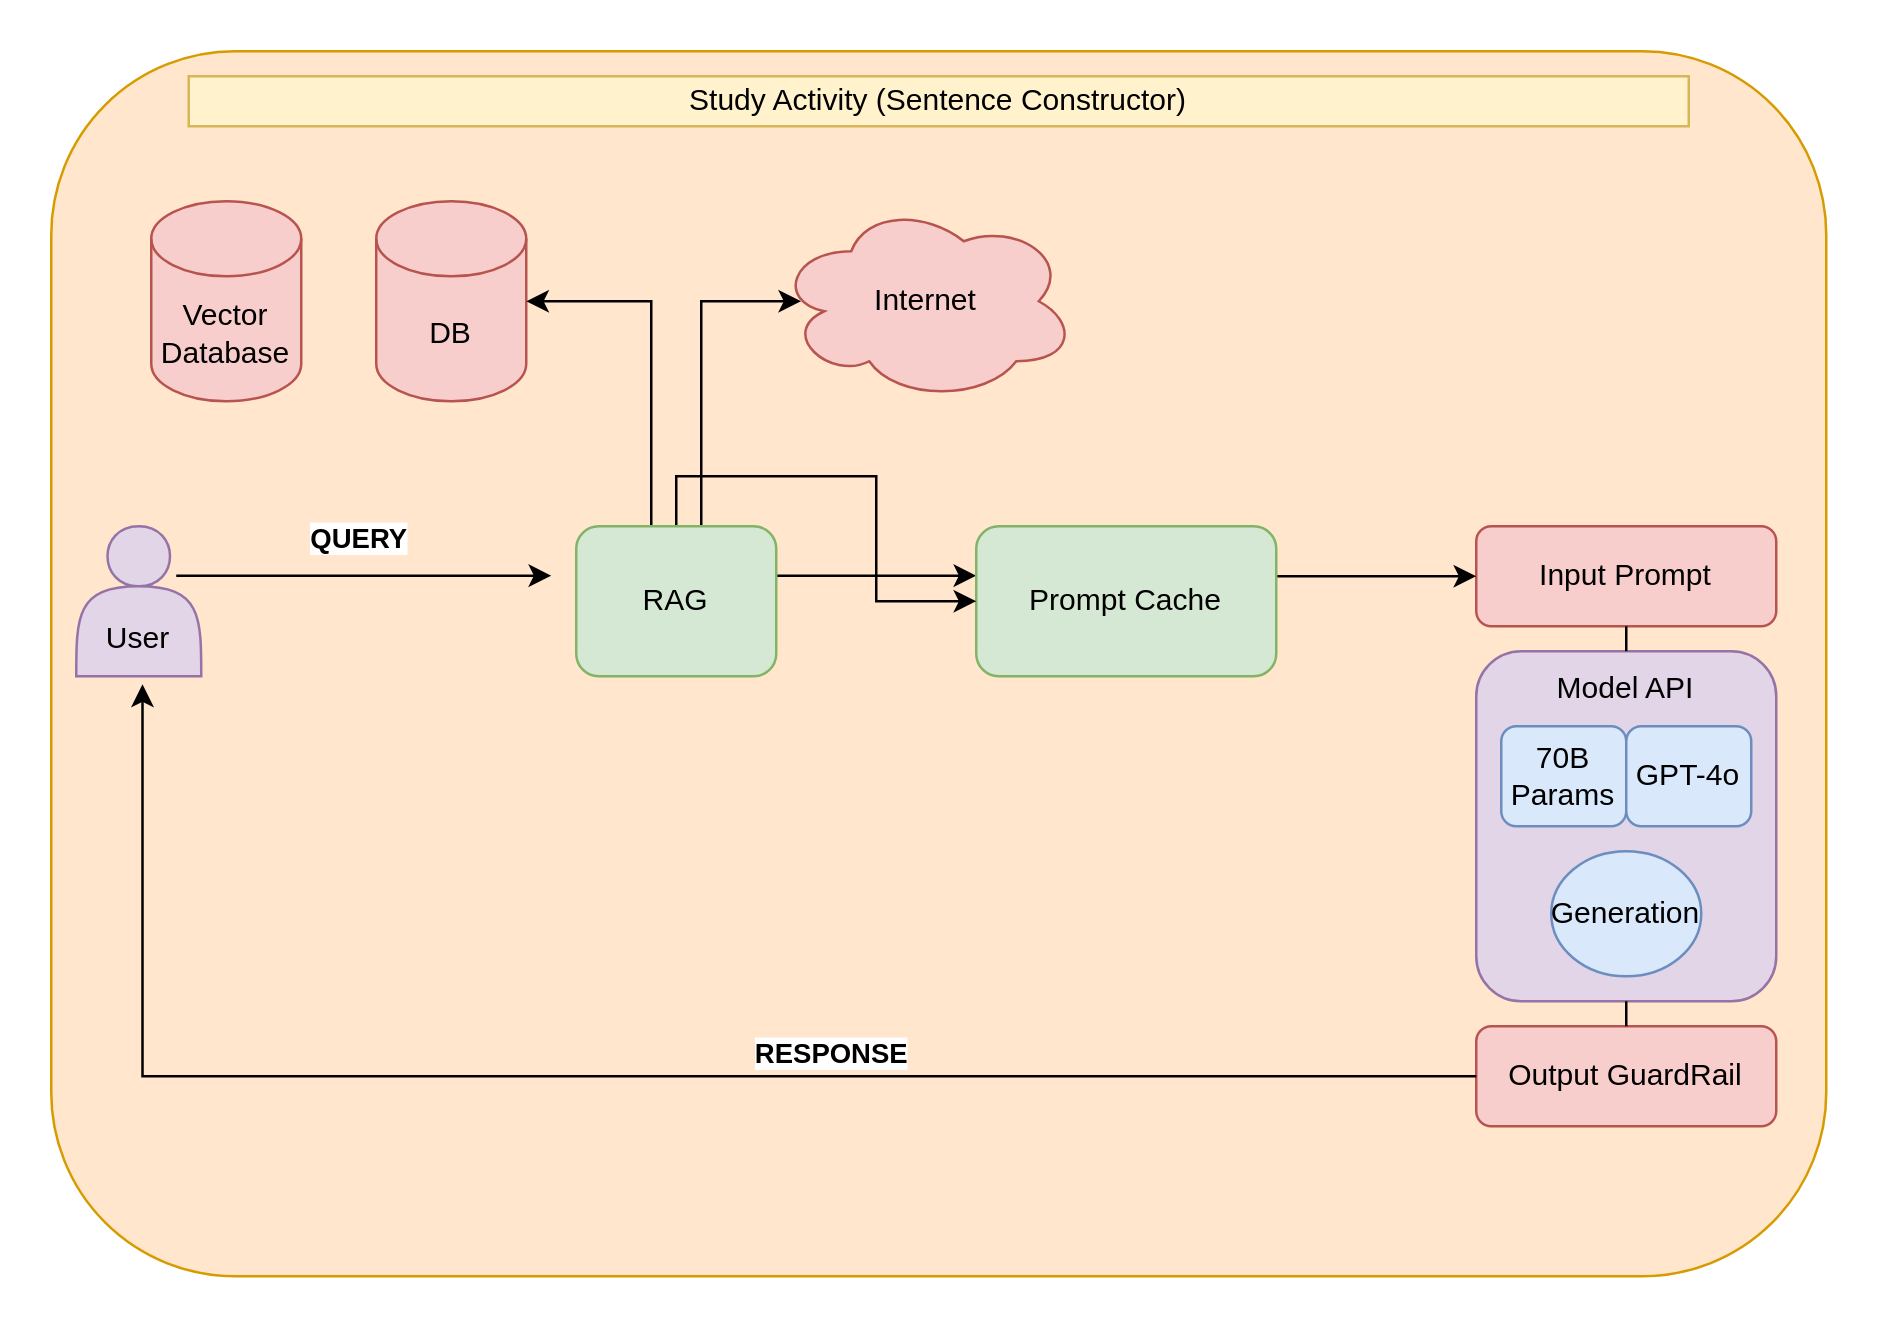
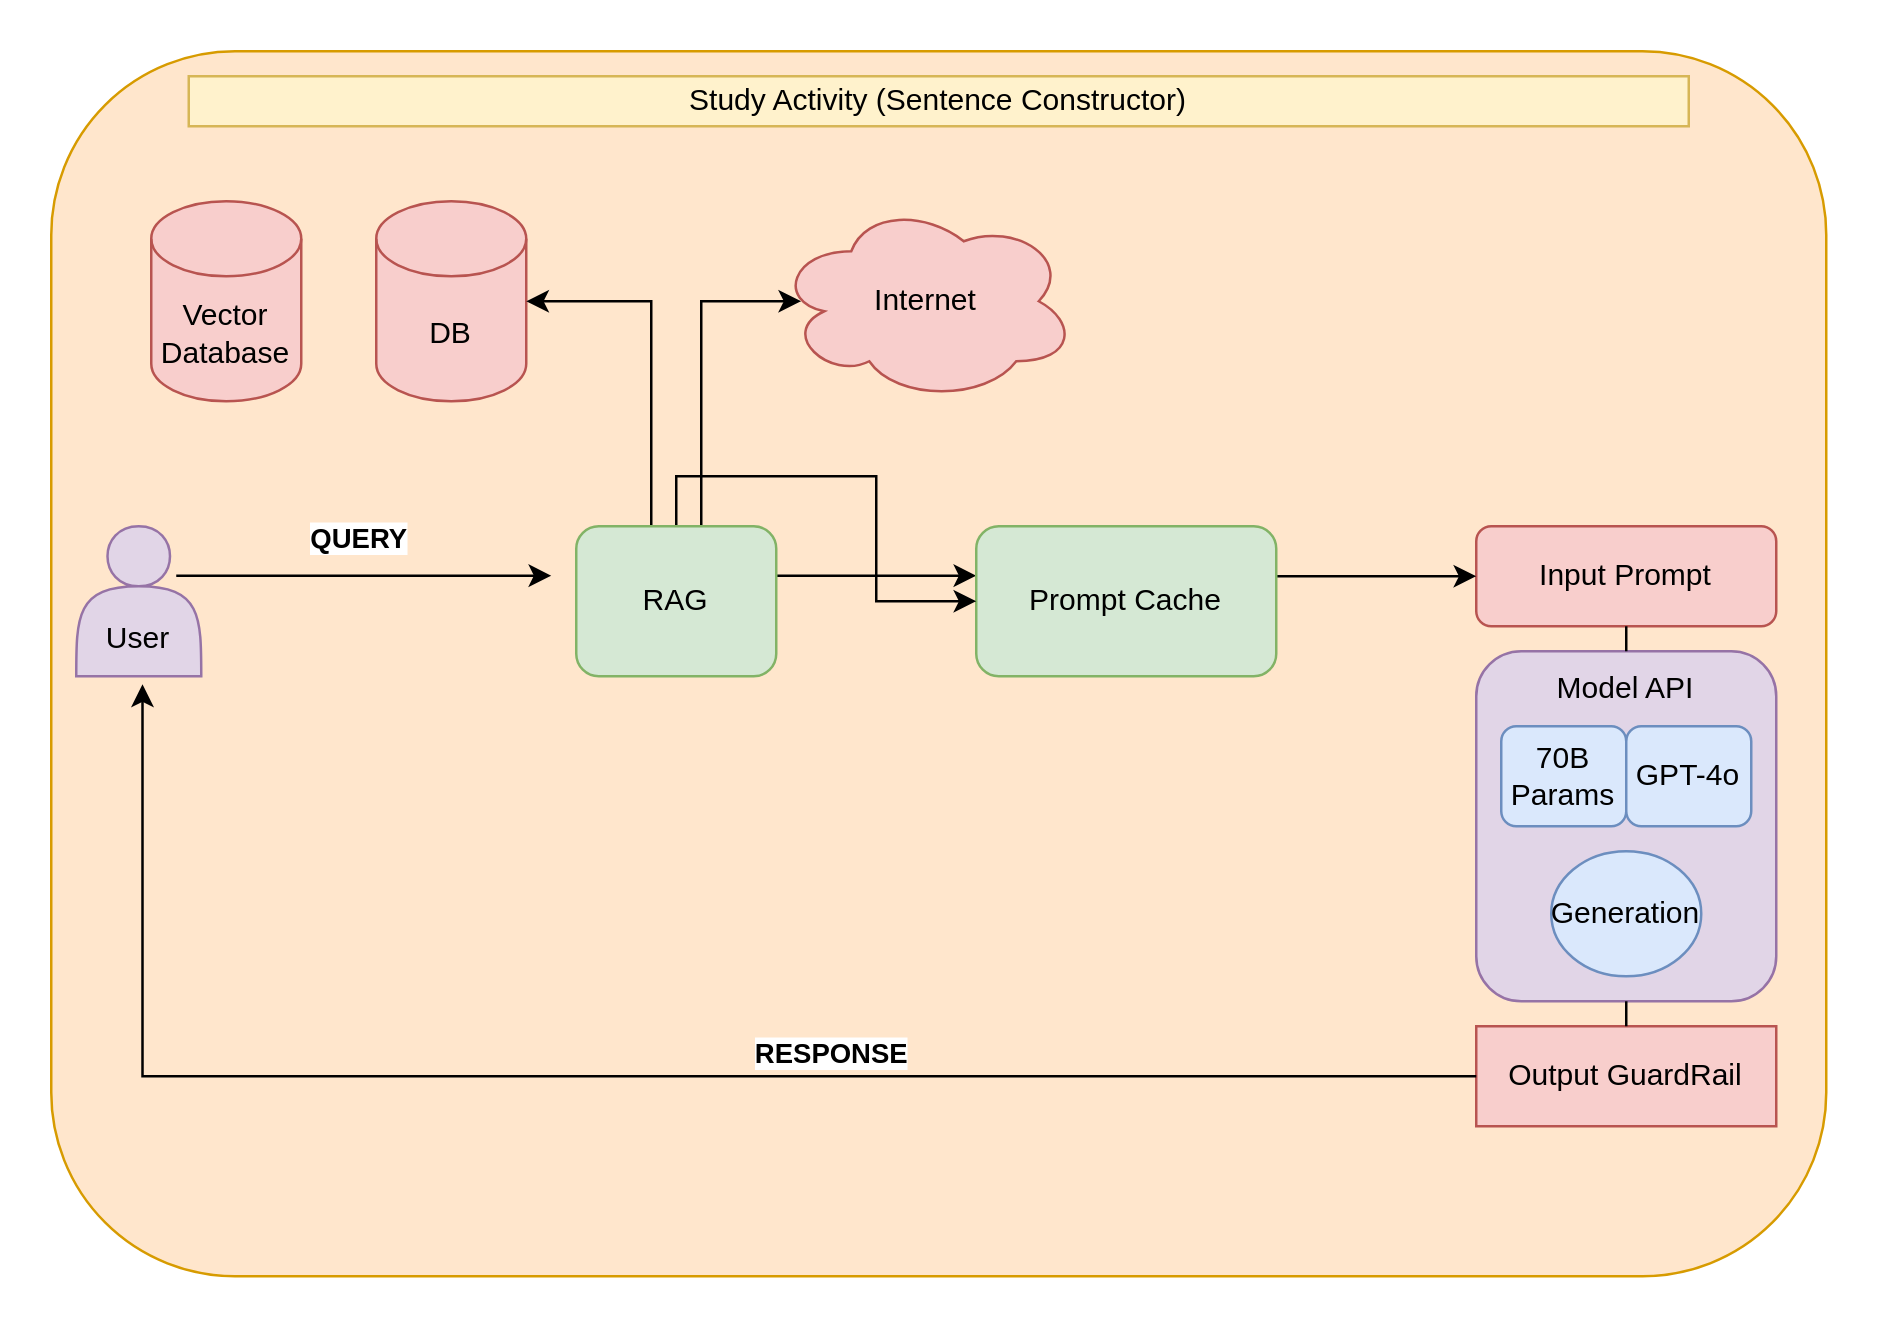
node "Output GuardRail": shape rounded rectangle -> rectangle
